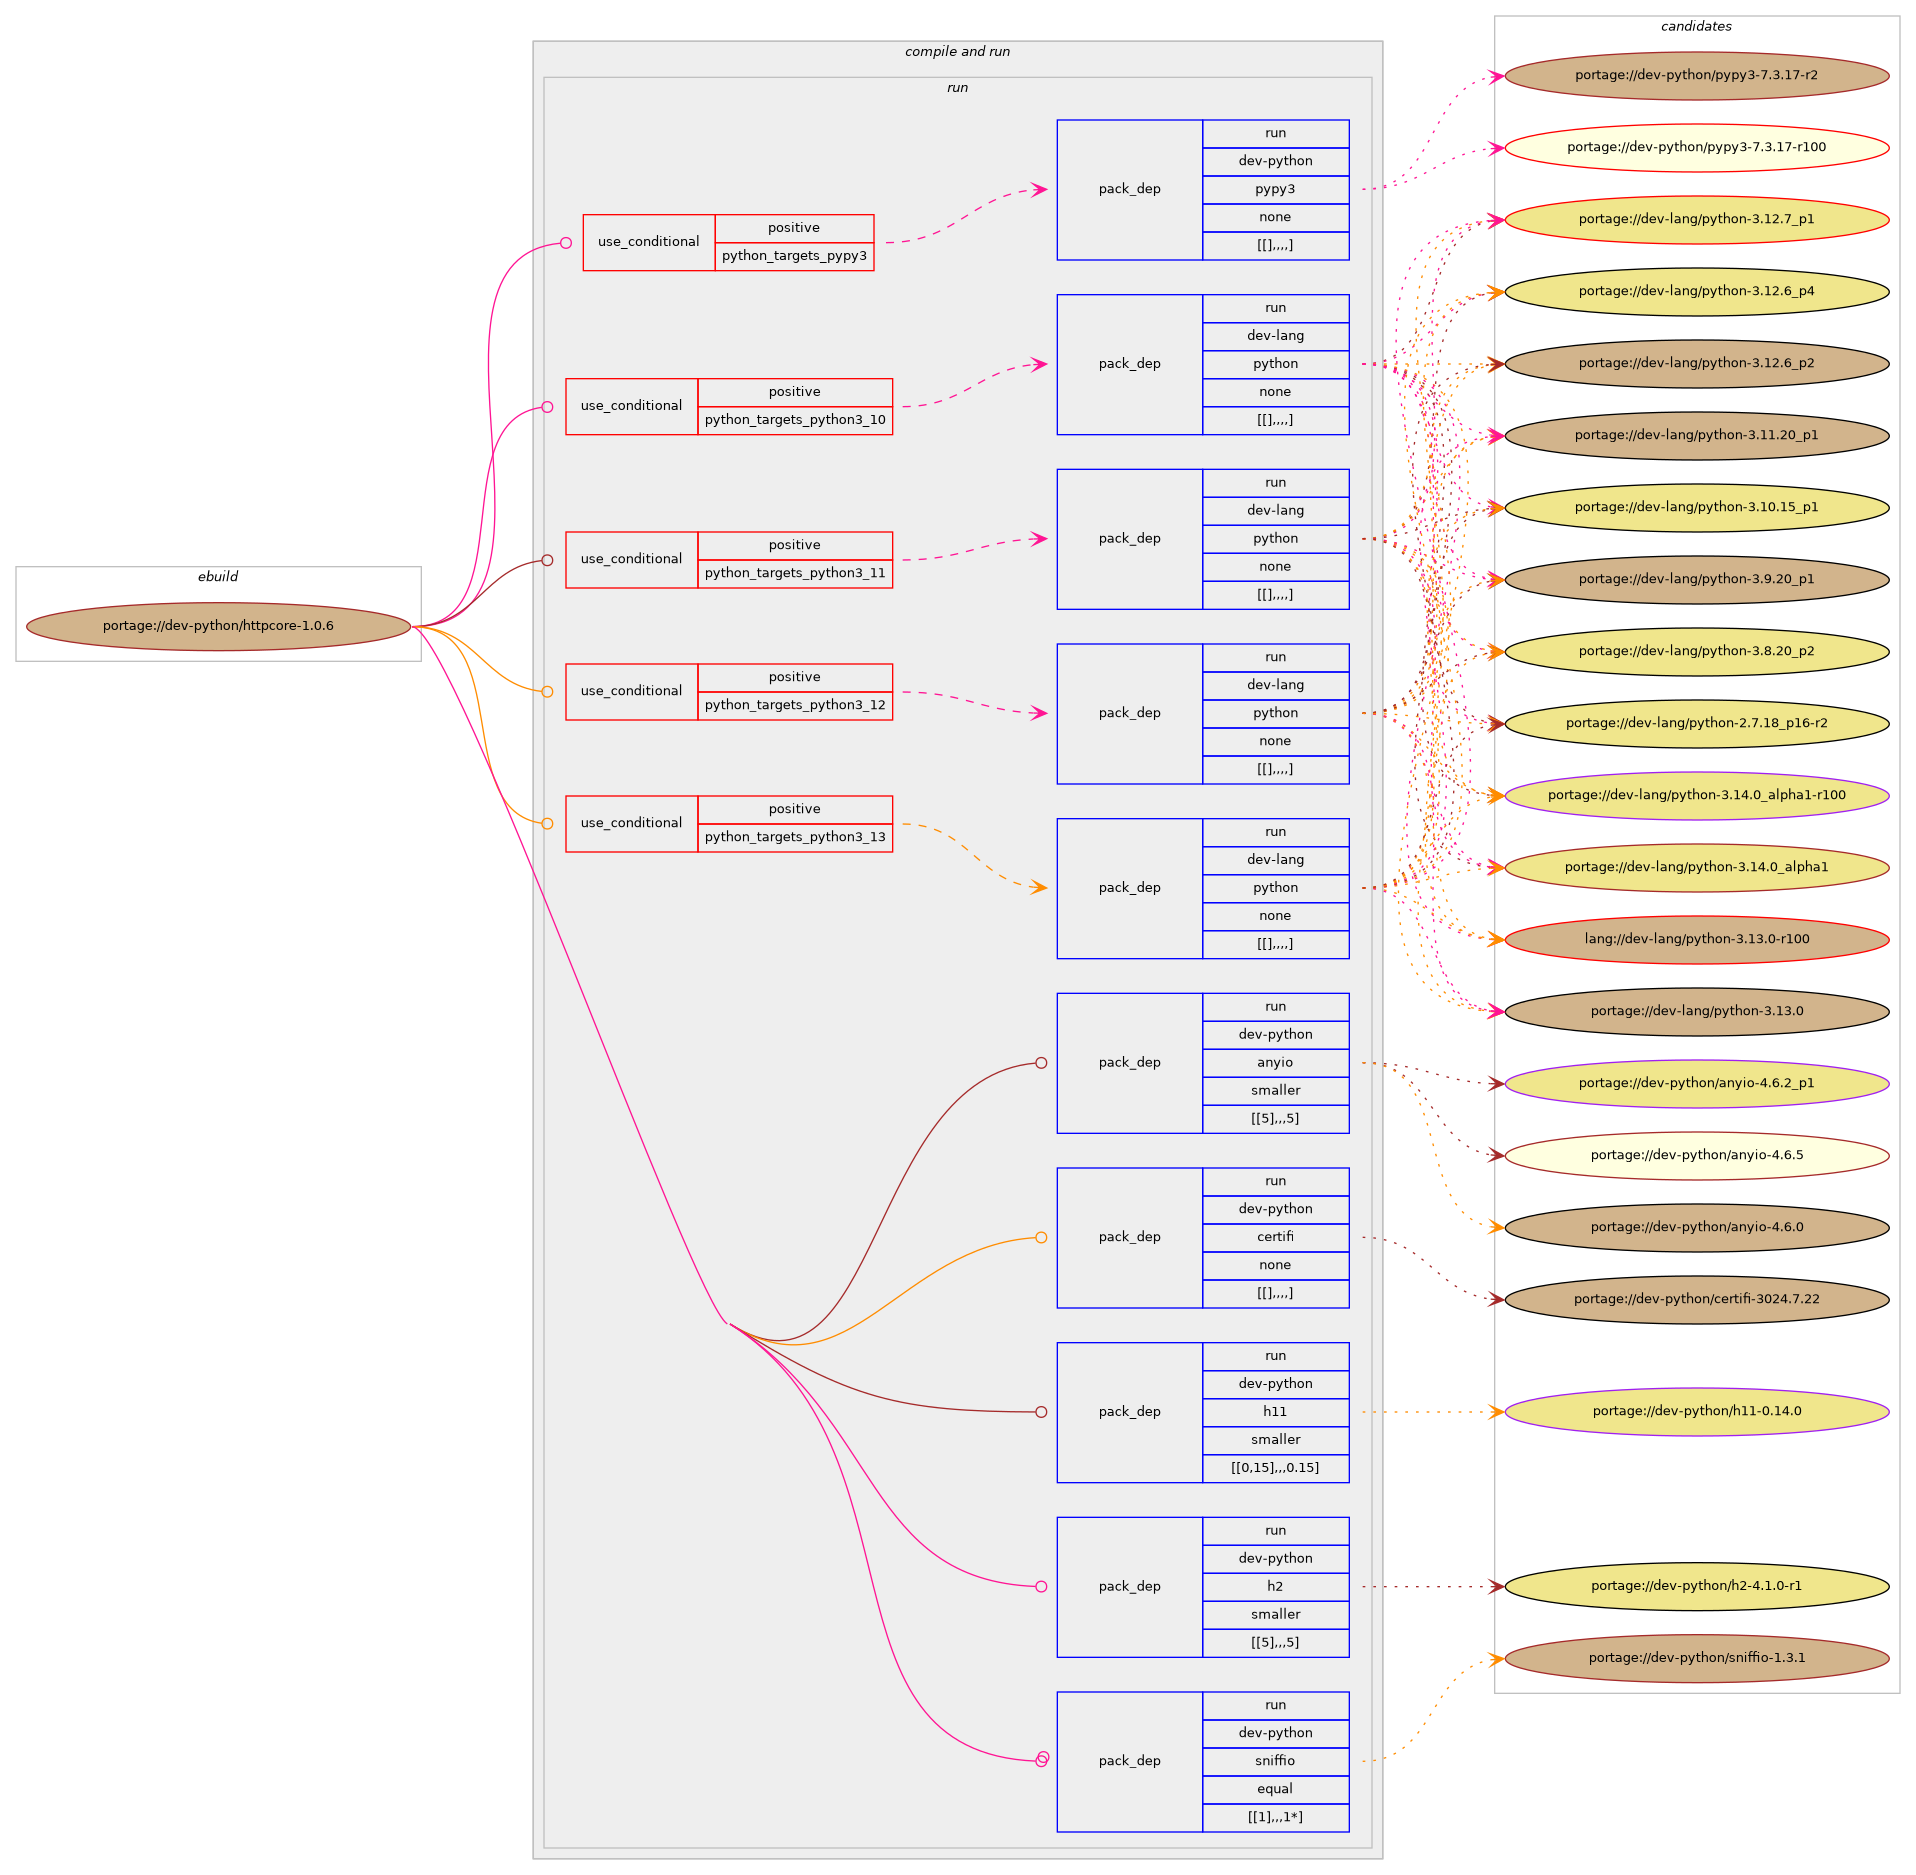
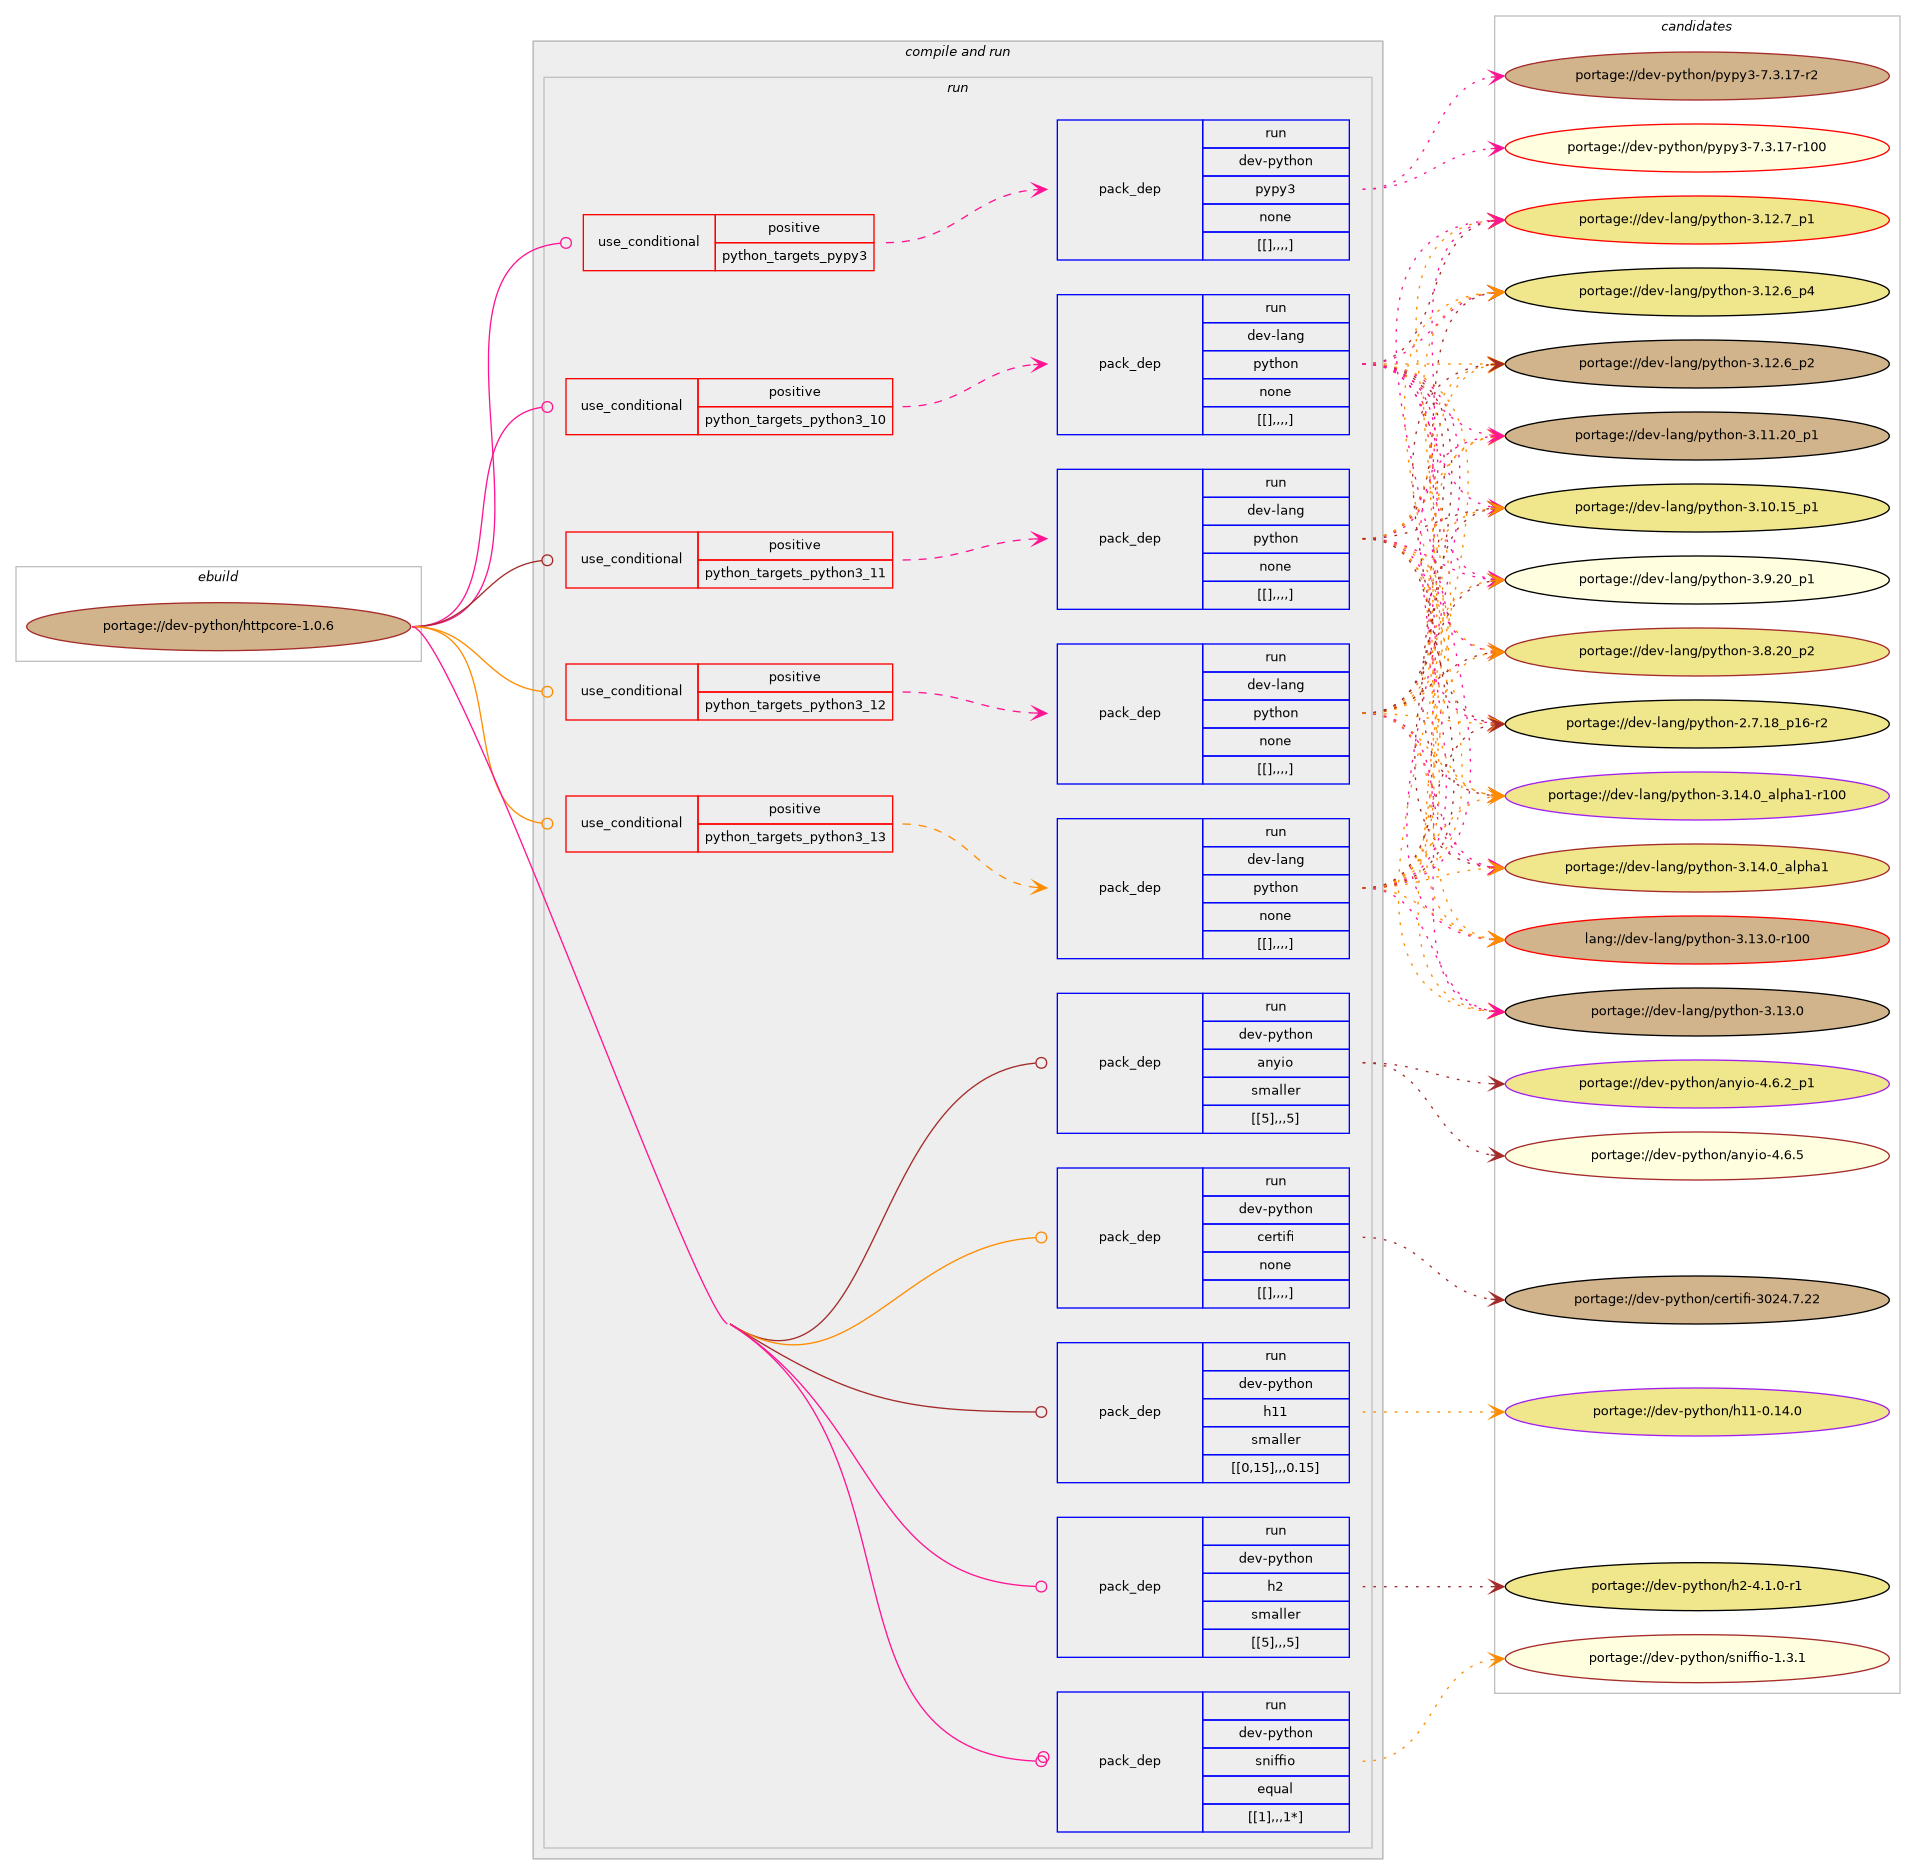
node "portage://dev-lang/python-3.9.20_p1": fillcolor tan -> lightyellow
node "portage://dev-lang/python-3.8.20_p2": color black -> brown
node "portage://dev-python/anyio-4.6.0": removed
node "portage://dev-python/sniffio-1.3.1": fillcolor tan -> lightyellow
